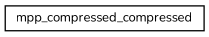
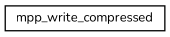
node "mpp_compressed_compressed": label "mpp_compressed_compressed" -> "mpp_write_compressed"
